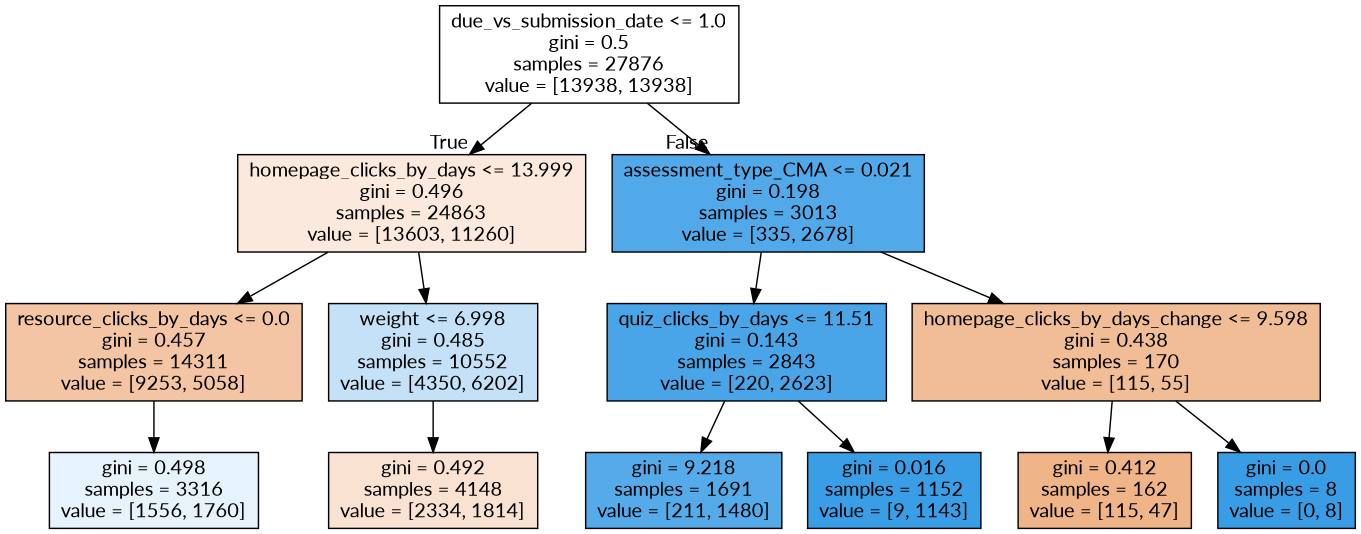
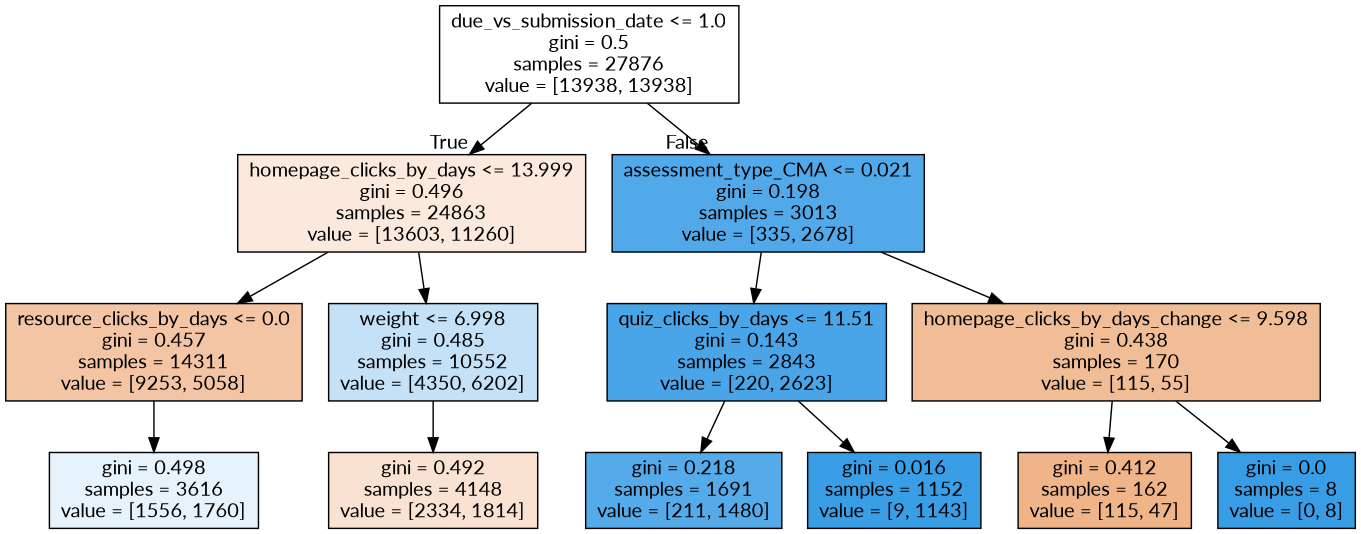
node "gini = 0.498 samples = 3316 value = [1556, 1760]": label "gini = 0.498 samples = 3316 value = [1556, 1760]" -> "gini = 0.498 samples = 3616 value = [1556, 1760]"
node "gini = 9.218 samples = 1691 value = [211, 1480]": label "gini = 9.218 samples = 1691 value = [211, 1480]" -> "gini = 0.218 samples = 1691 value = [211, 1480]"
